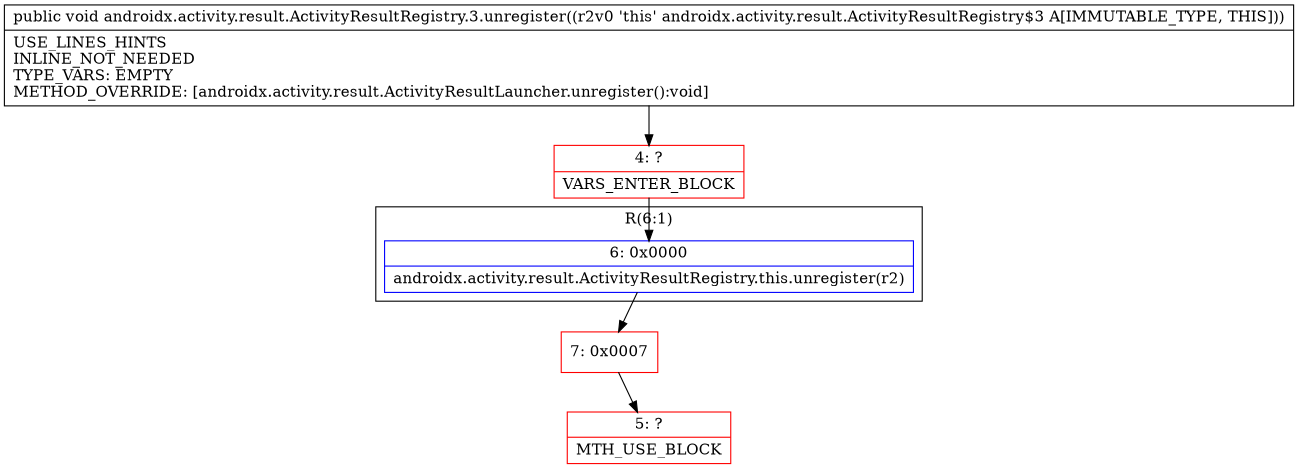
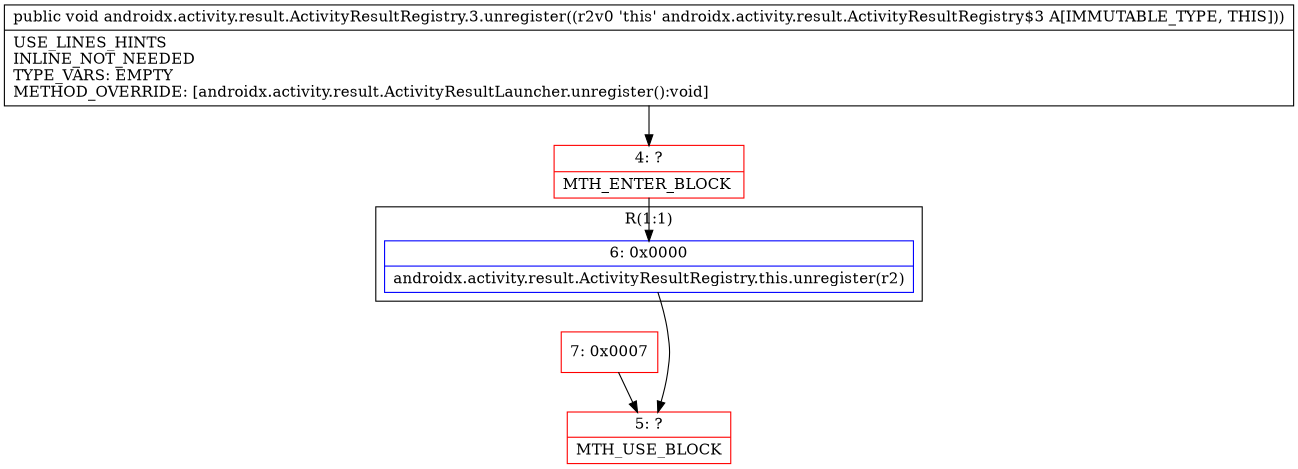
node "4: ?": text "VARS_ENTER_BLOCK" -> "MTH_ENTER_BLOCK"
cluster "R(6:1)": label "R(6:1)" -> "R(1:1)"
edge "6: 0x0000" -> "7: 0x0007": now "6: 0x0000" -> "5: ?"
